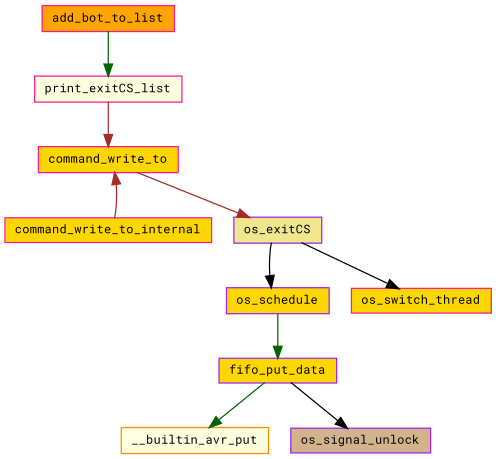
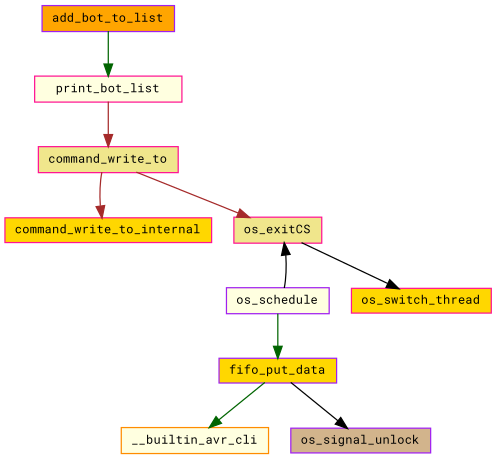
node "add_bot_to_list": color deeppink -> purple
node "print_exitCS_list": label "print_exitCS_list" -> "print_bot_list"
node "command_write_to": fillcolor gold -> khaki
edge "command_write_to_internal" -> "command_write_to": reversed
node "os_exitCS": color purple -> deeppink
edge "os_exitCS" -> "os_schedule": reversed
node "os_schedule": fillcolor gold -> lightyellow
node "__builtin_avr_put": label "__builtin_avr_put" -> "__builtin_avr_cli"
